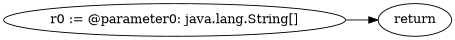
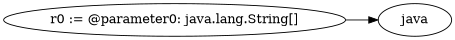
node "return": label "return" -> "java"
